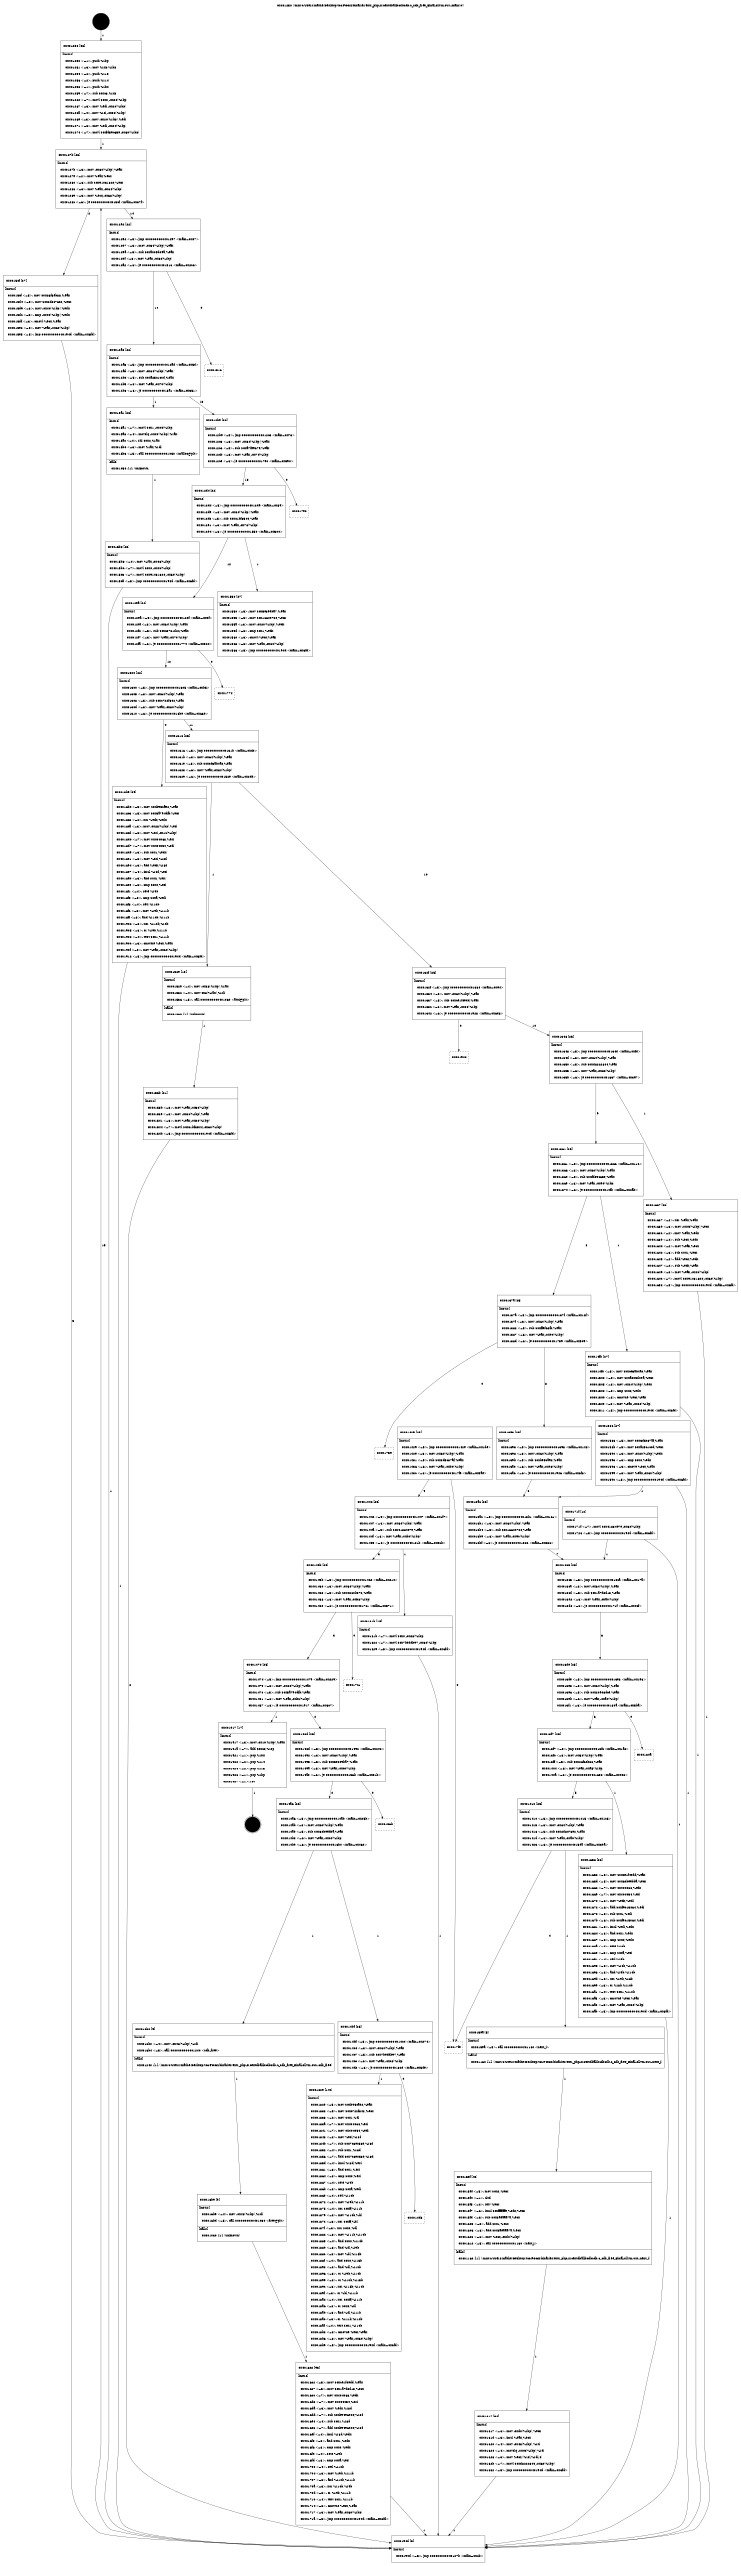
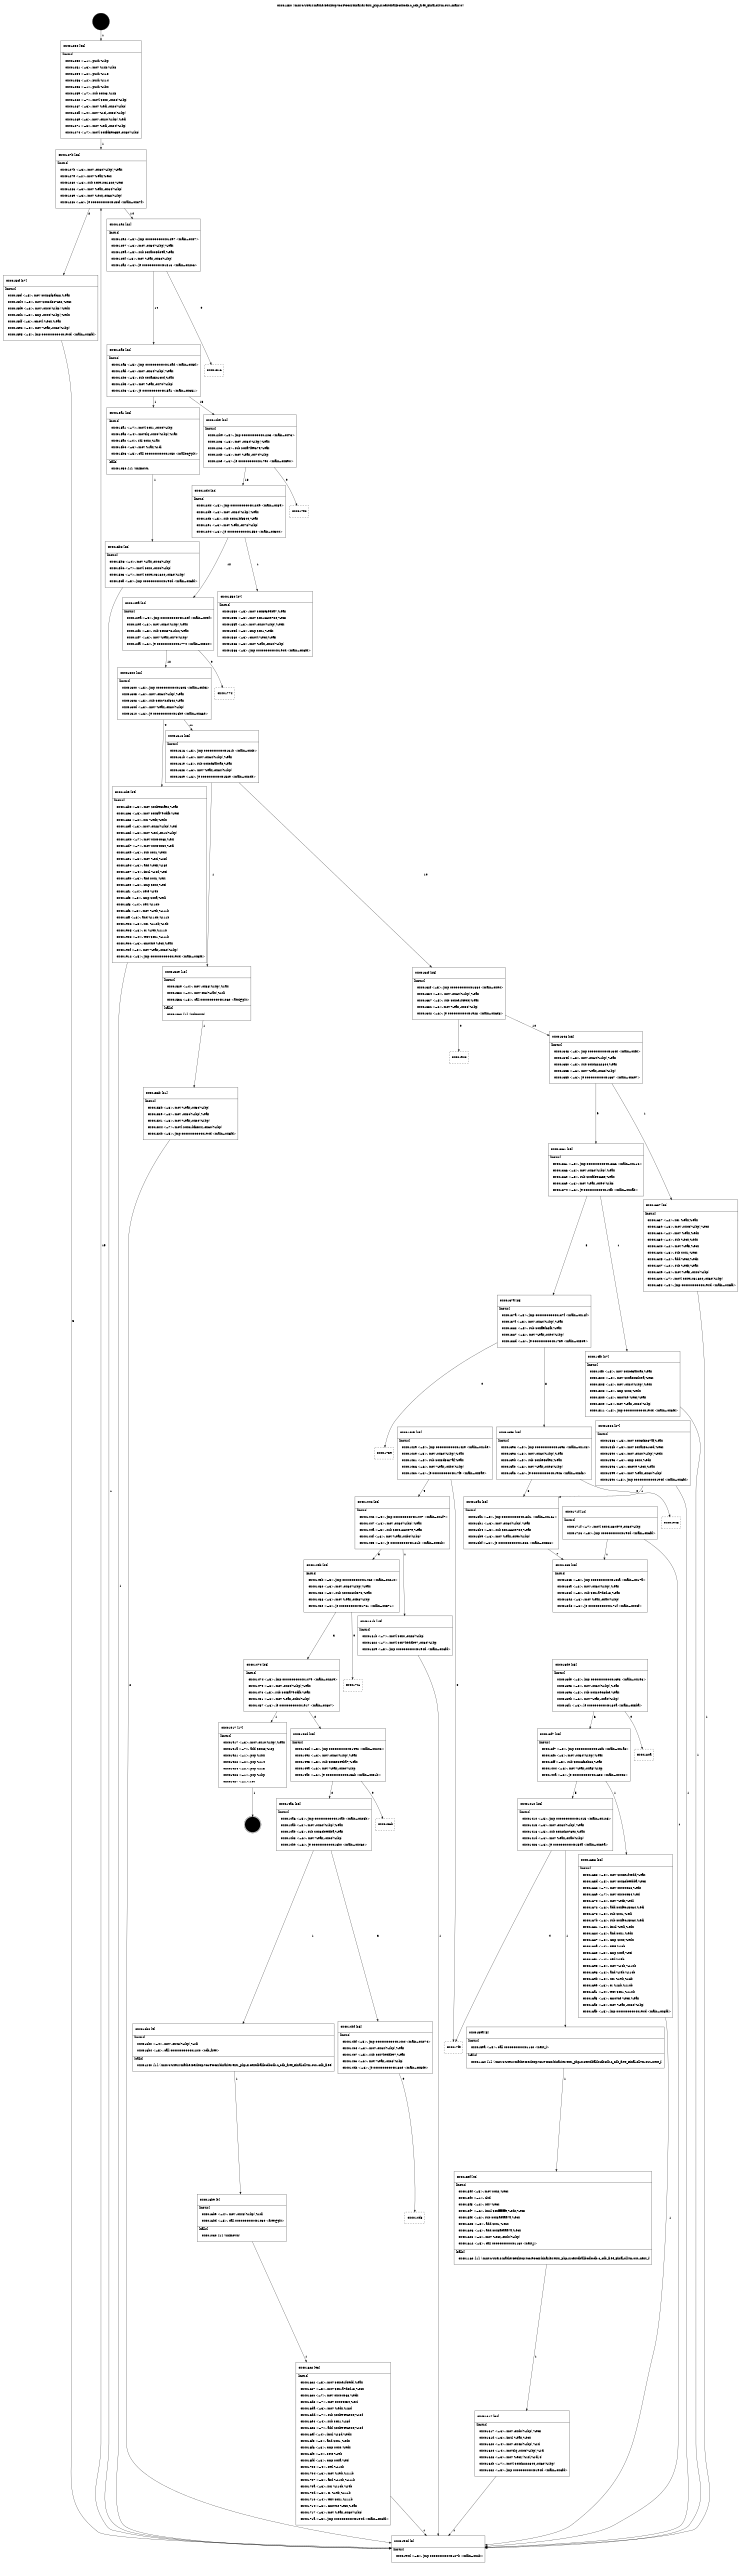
node "0x401946": added
edge "0x4013c5 [25]" -> "0x4013de [25]": removed, label "6"
edge "0x4014a6 [25]" -> "0x4014bf [25]": label " 1" -> " 3"
node "0x40182e [144]": removed
